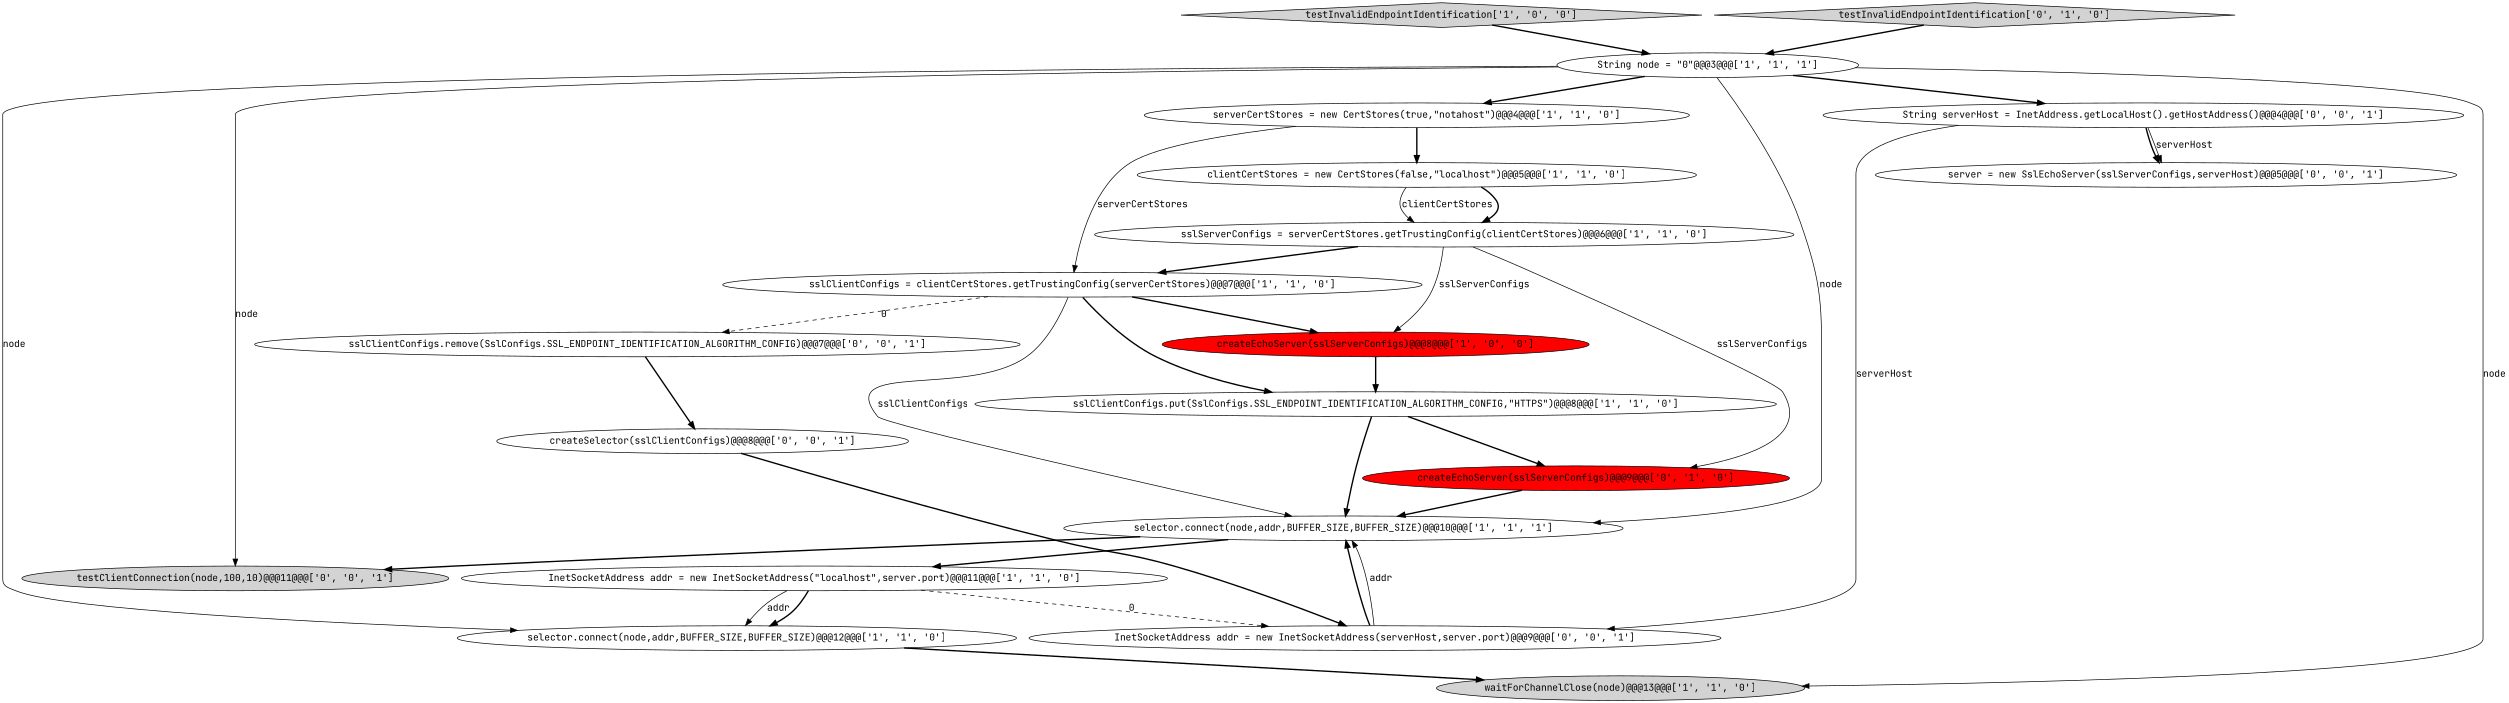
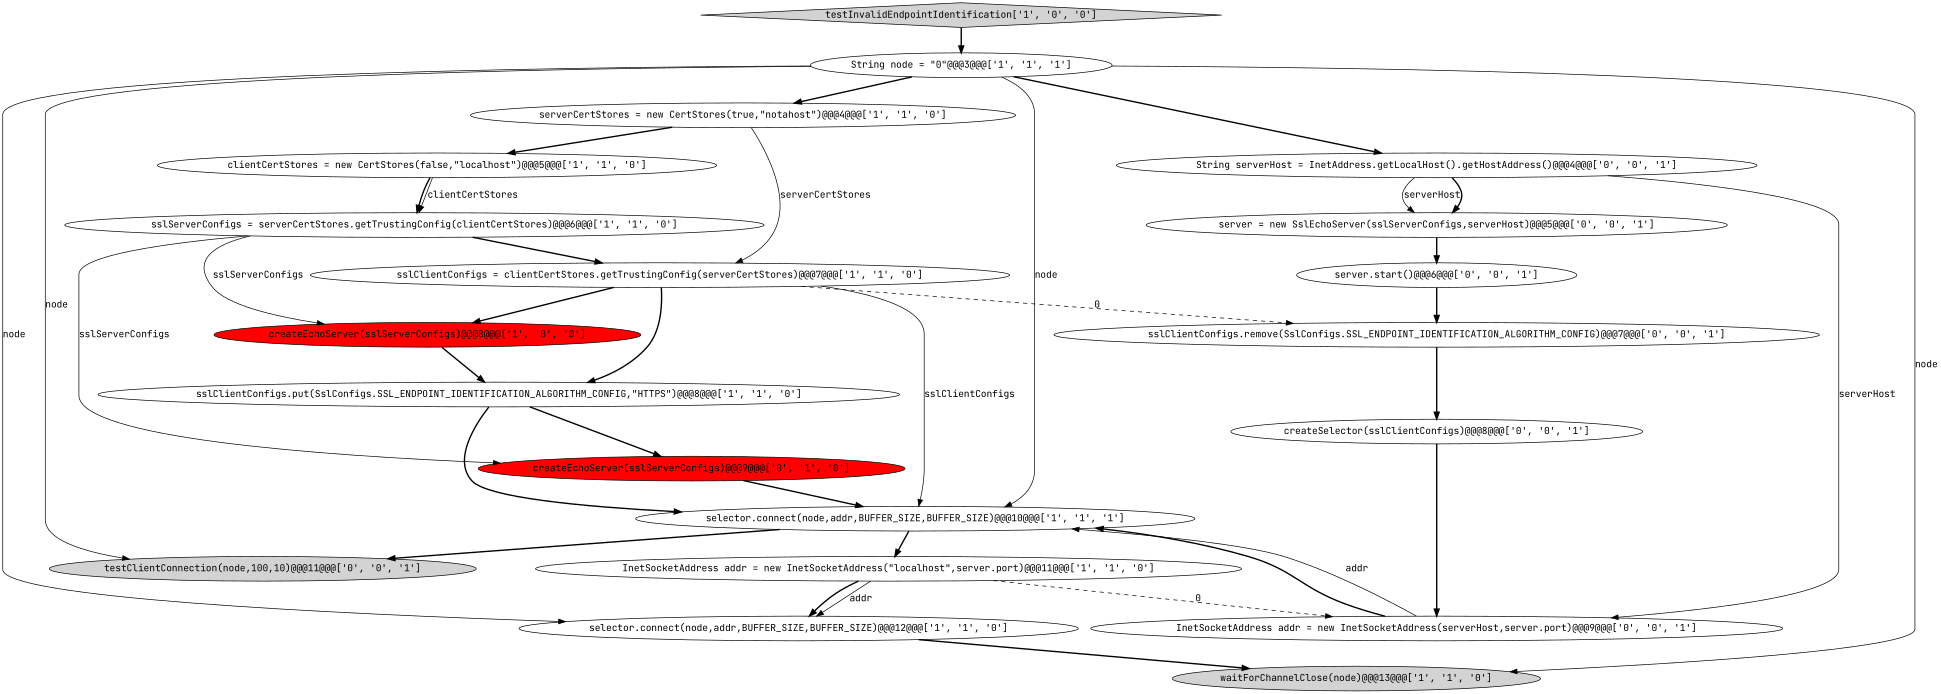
node "testInvalidEndpointIdentification['0', '1', '0']": removed
node "server.start()@@@6@@@['0', '0', '1']": added
